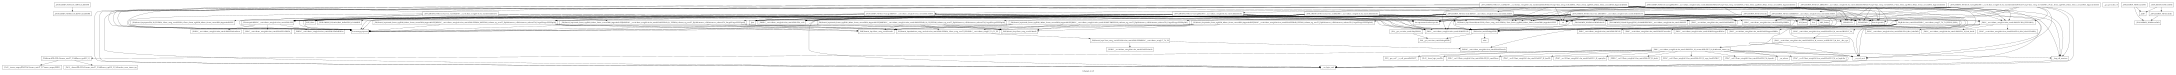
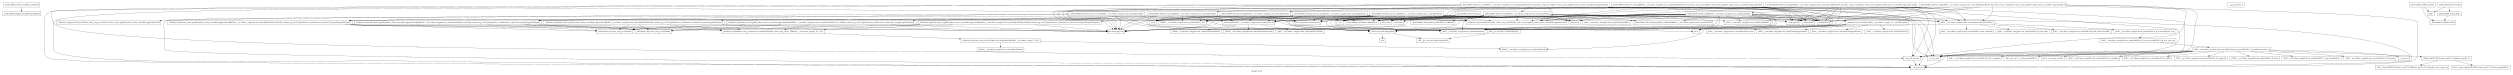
edge "_ZN9LAMMPS_NS5Error4doneEi" -> "fclose": now "_ZNSt7__cxx1112basic_stringIcSt11char_traitsIcESaIcEEaSEPKc" -> "fclose"
